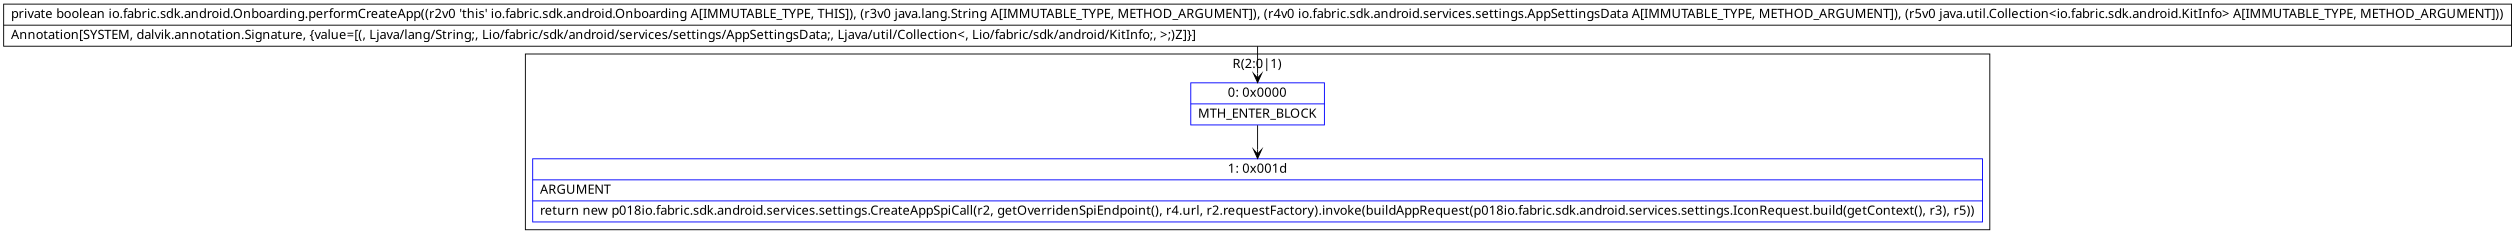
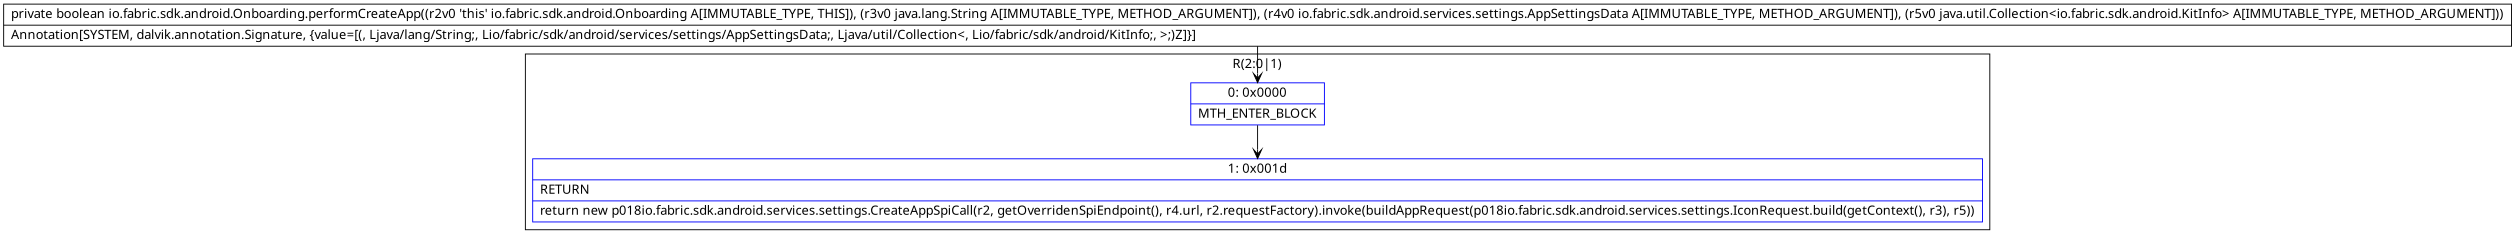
node "1: 0x001d": text "ARGUMENT" -> "RETURN"
